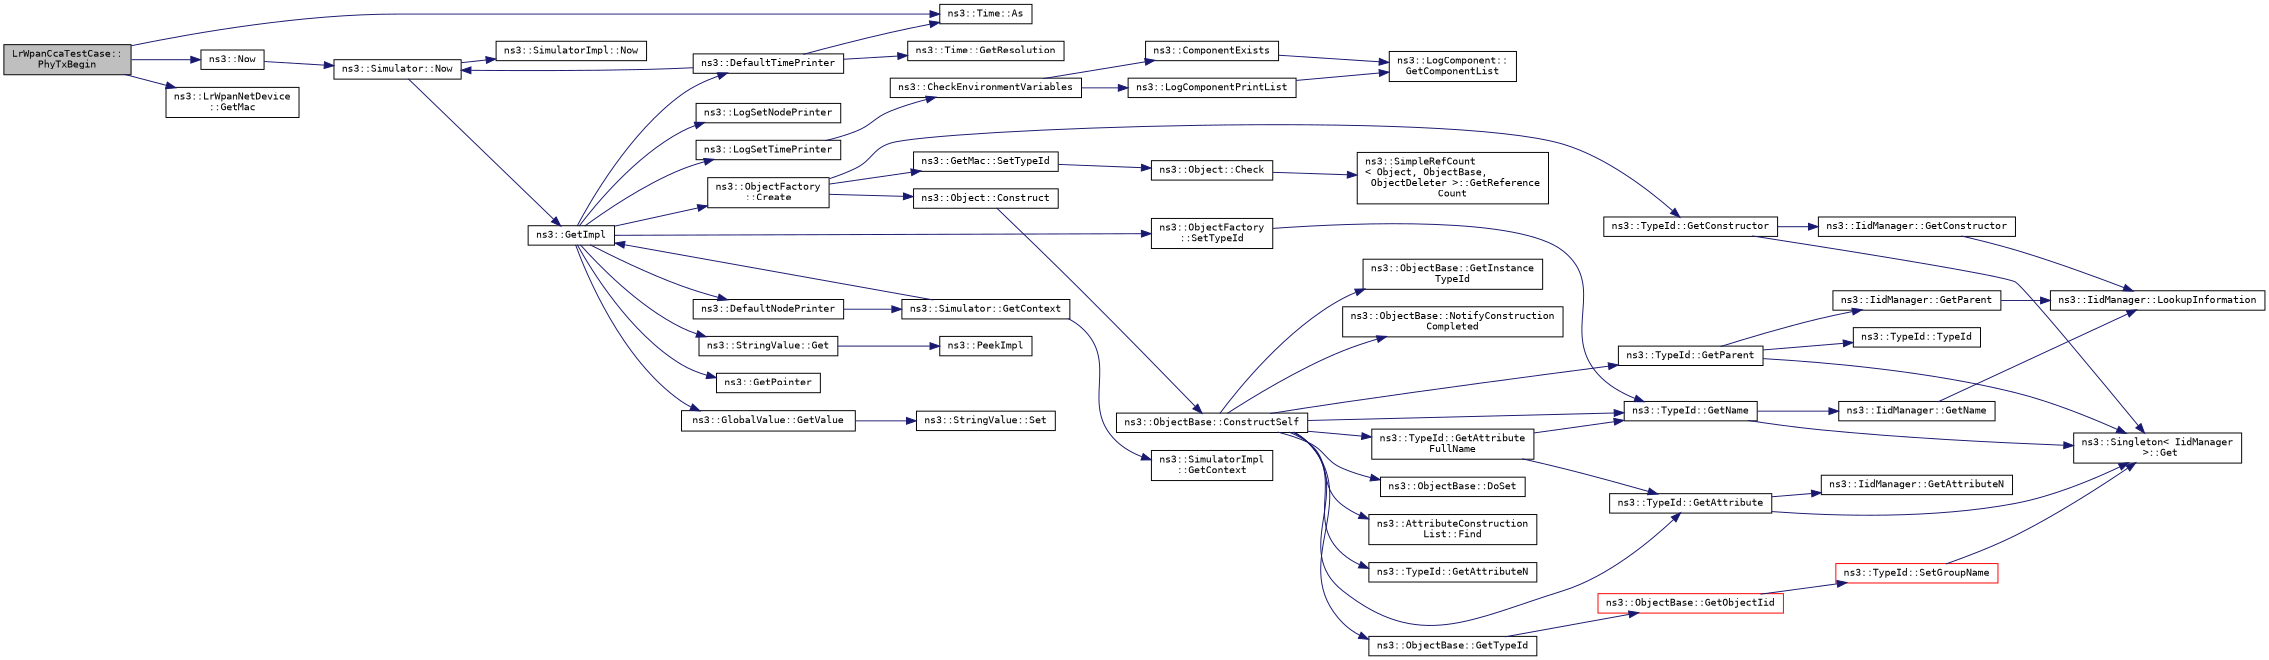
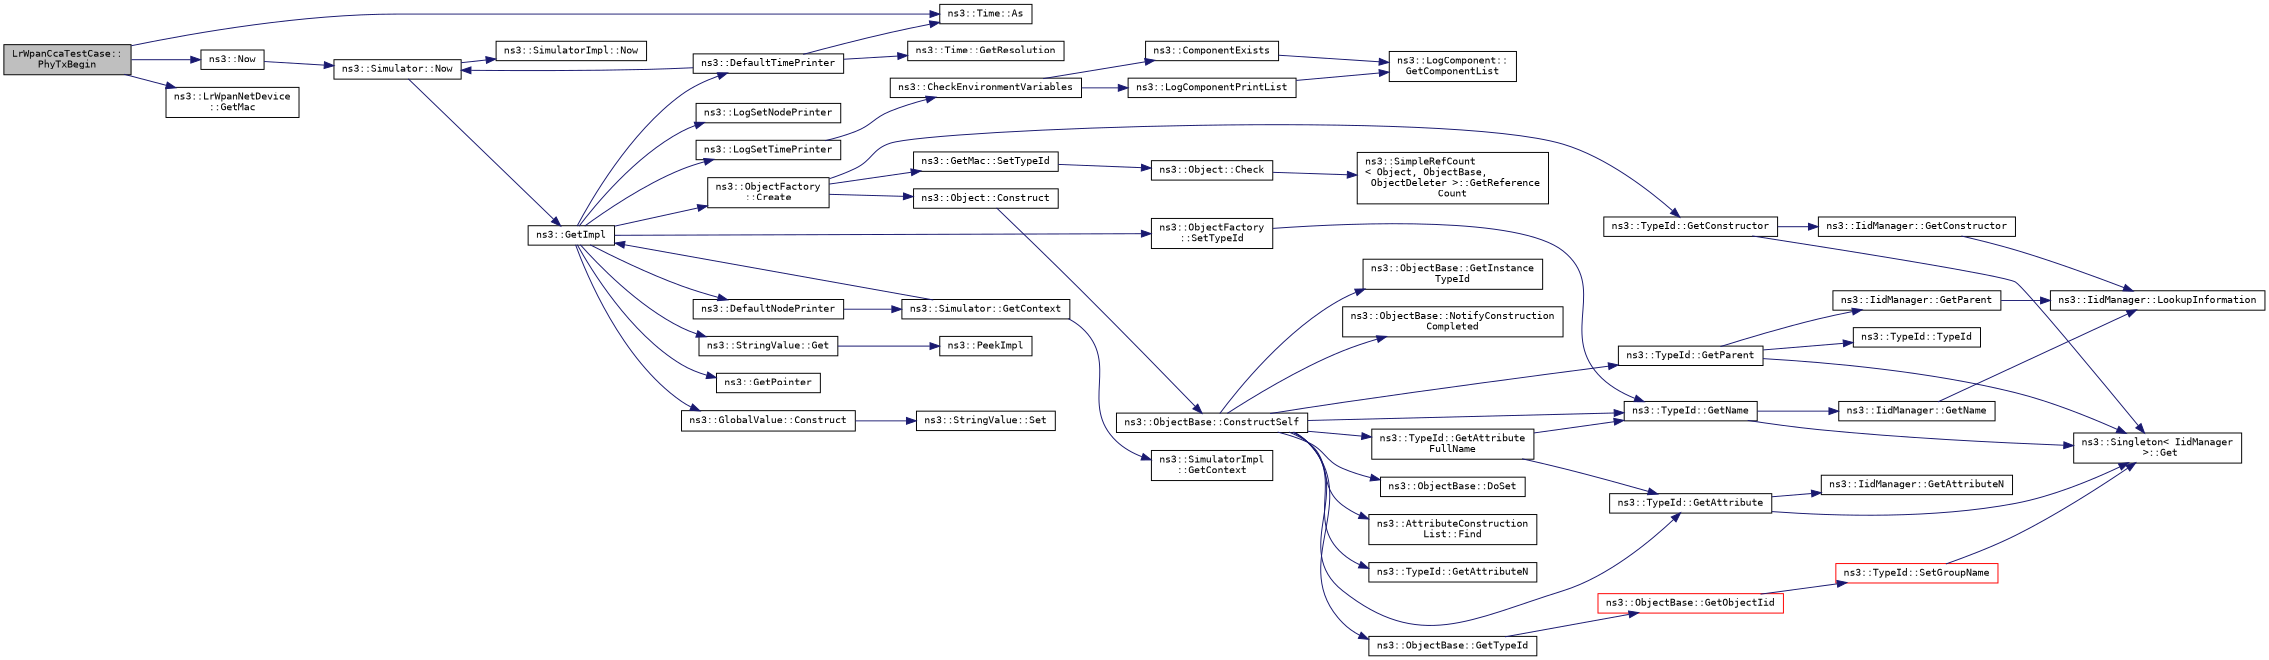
node "ns3::GlobalValue::GetValue": label "ns3::GlobalValue::GetValue" -> "ns3::GlobalValue::Construct"
